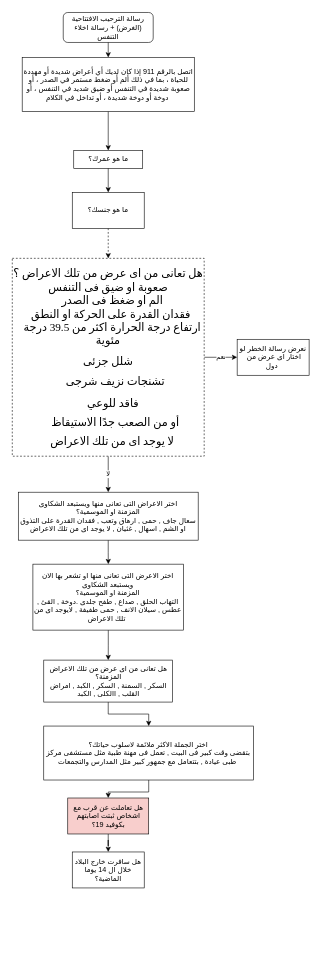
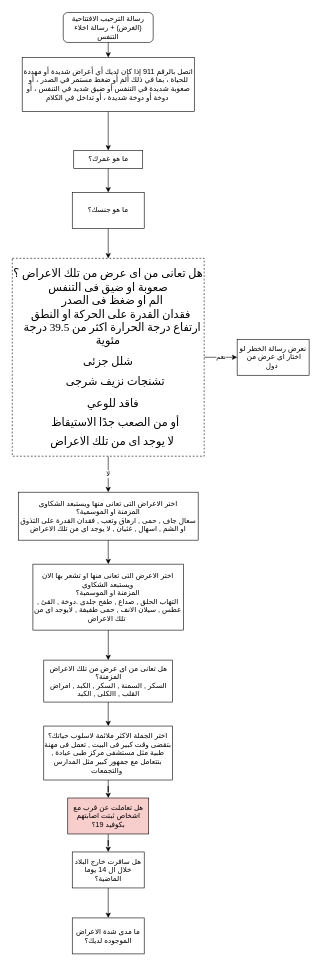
edge "ما هو جنسك؟" -> "هل تعانى من اى عرض من تلك الاعراض ؟ صعوبة او ضيق فى التنفس الم او ضغظ فى الصدر فقدان القدرة على الحركة او النطق ارتفاع درجة الحرارة اكثر من 39.5 درجة مئوية شلل جزئى تشنجات نزيف شرجى فاقد للوعي أو من الصعب جدًا الاستيقاظ لا يوجد اى من تلك الاعراض": style dashed -> solid
node "اختر الجملة الاكثر ملائمة لاسلوب حياتك؟ بتقضى وقت كبير فى البيت , تعمل فى مهنة طبية مثل مستشفى مركز طبى عيادة , بتتعامل مع جمهور كبير مثل المدارس والتجمعات": size 210x54 -> 129x54
edge "هل سافرت خارج البلاد خلال ال 14 يوما الماضية؟" -> "ما مدى شدة الاعراض الموجوده لديك؟": added
node "ما مدى شدة الاعراض الموجوده لديك؟": added
